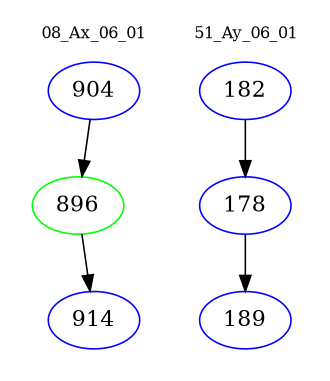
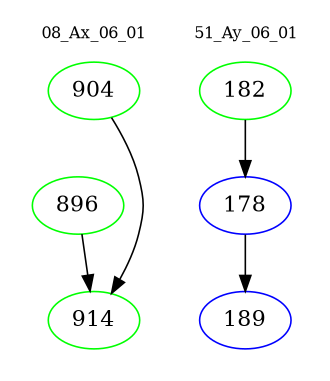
node "904": color blue -> green
node "182": color blue -> green
edge "904" -> "896": now "904" -> "914"
node "914": color blue -> green
